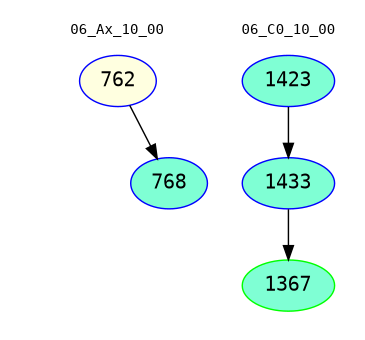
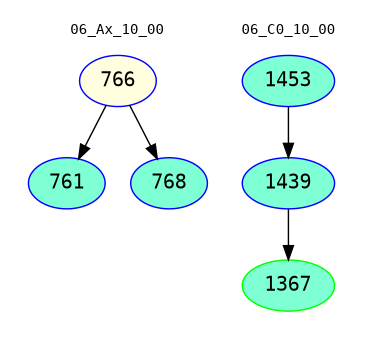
node "762": label "762" -> "766"
node "1423": label "1423" -> "1453"
node "761": added
node "1433": label "1433" -> "1439"
